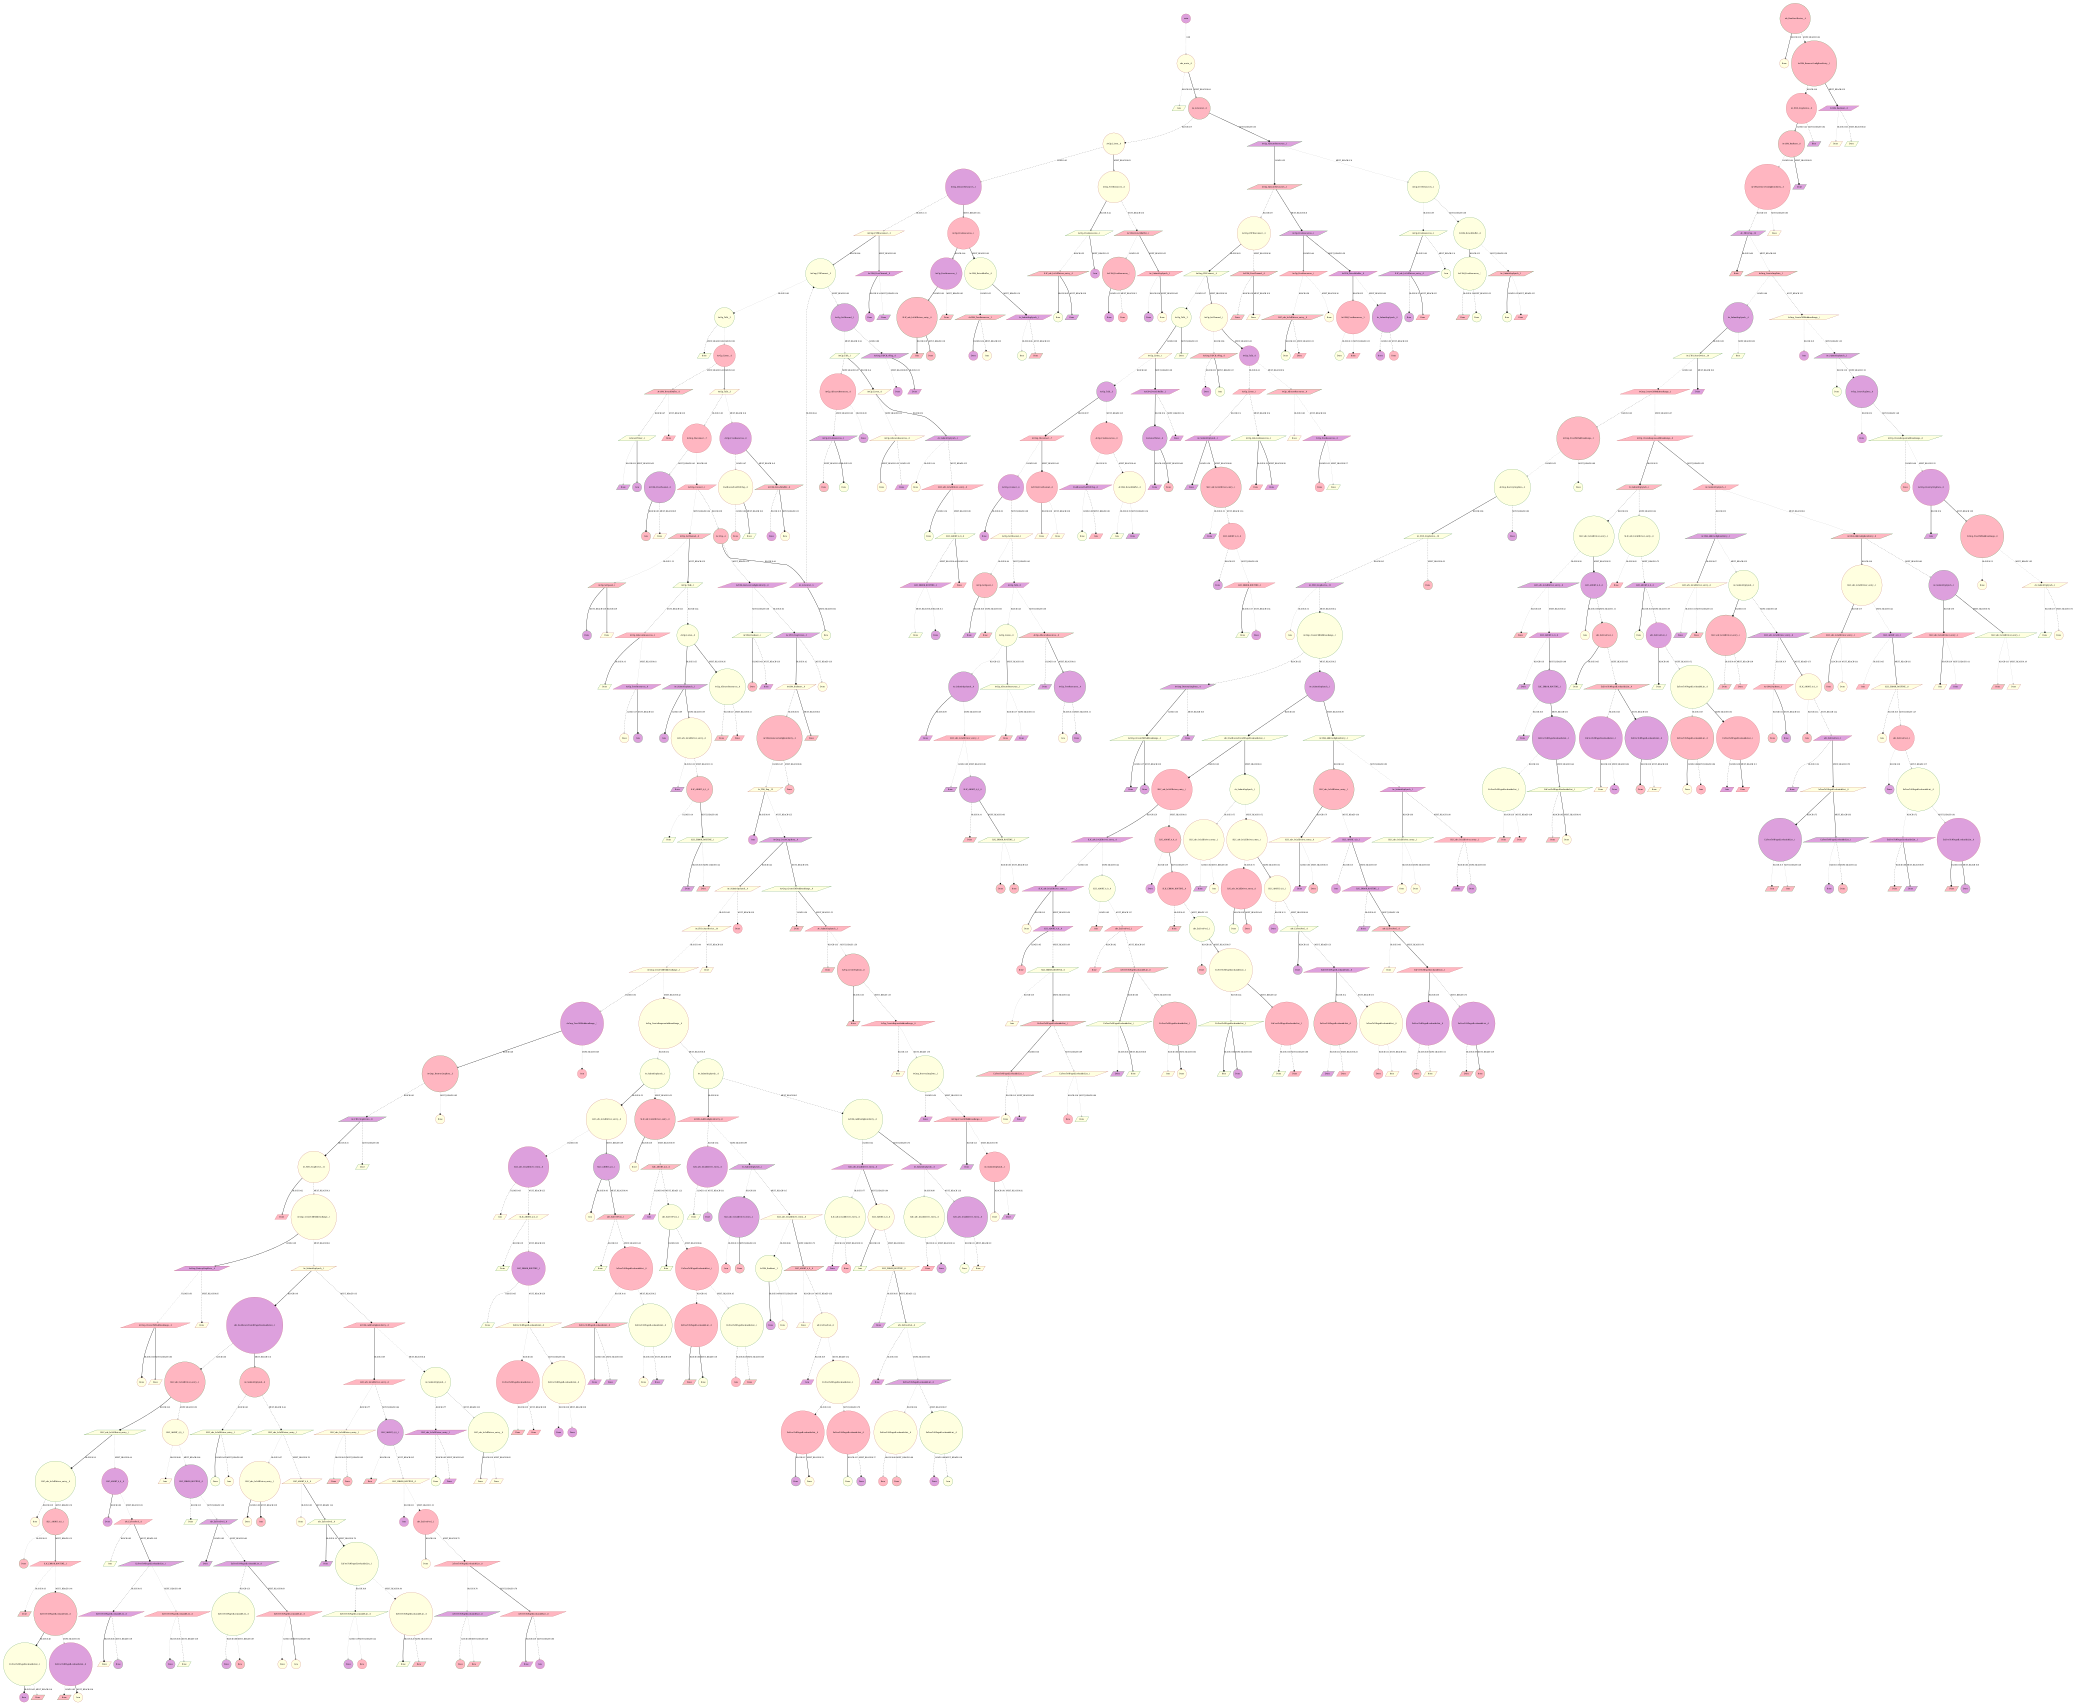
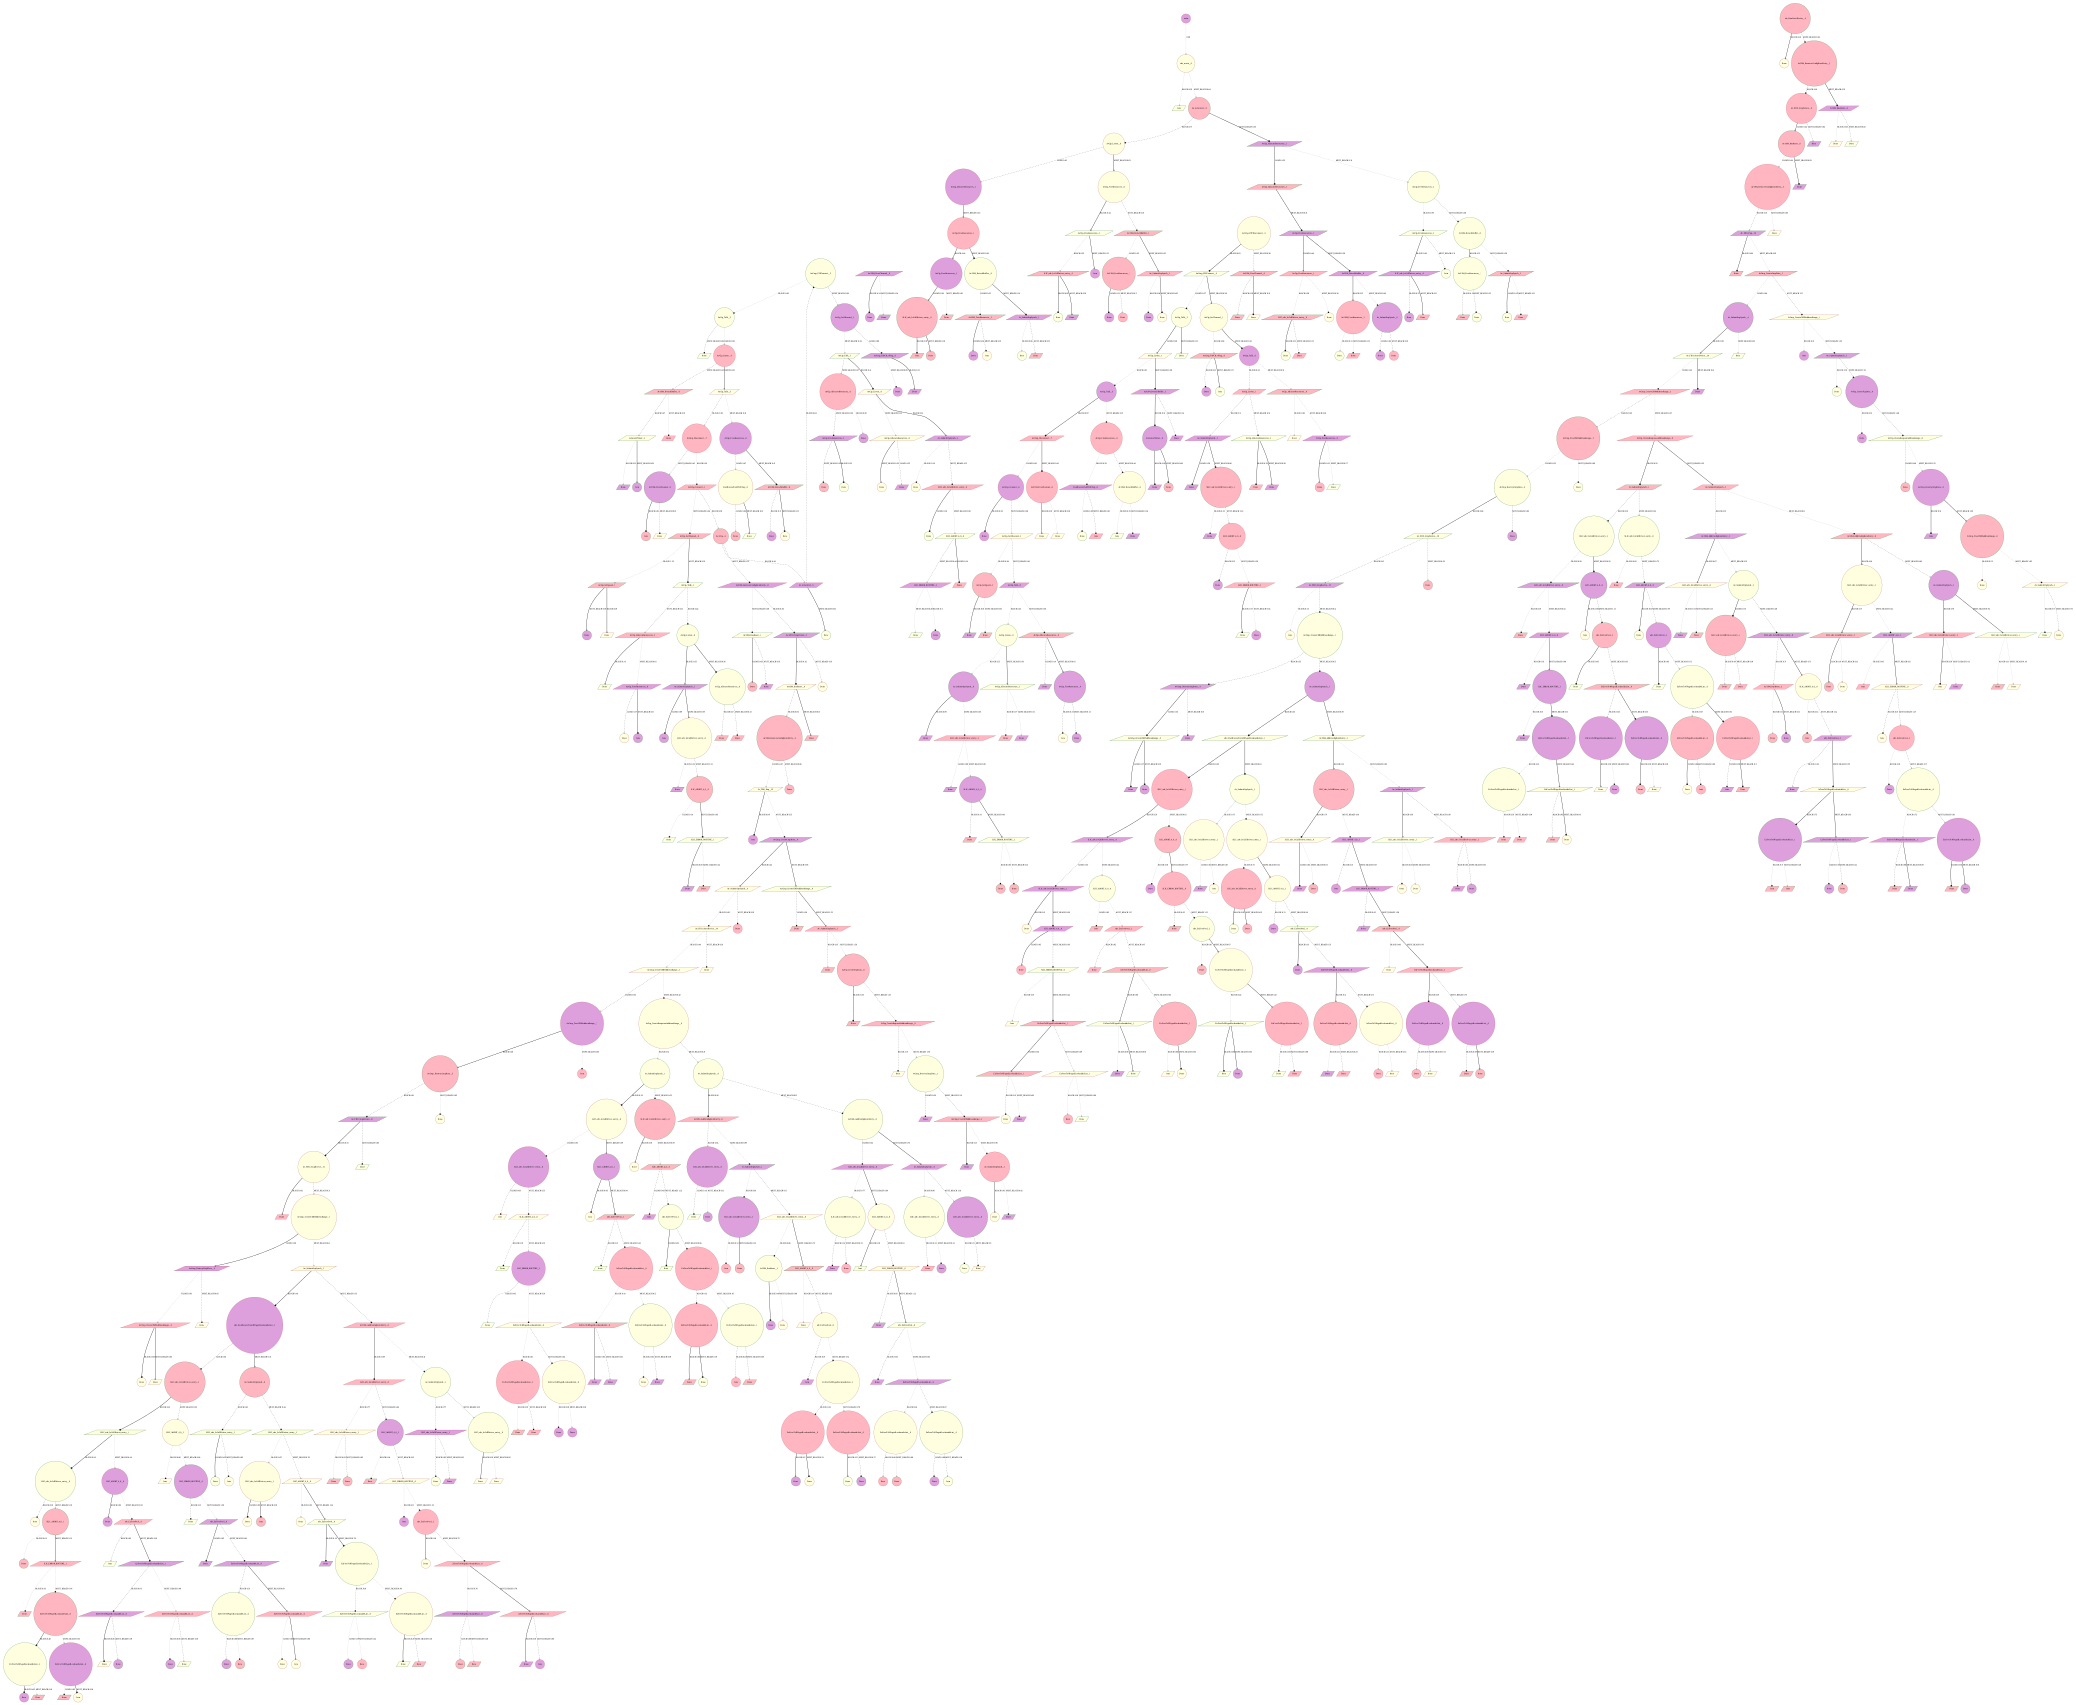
edge "sdv_main__0" -> "Av_IoControl__0": style bold -> dotted
edge "AvCip_AllocateResources__1" -> "AvCmp_P2PDisconnect__3": removed, label "BLOCK 0.91"
node "AvCmp_P2PDisconnect__2": removed
edge "Av_Pnp__4" -> "Av_IoControl__5": style bold -> dashed
